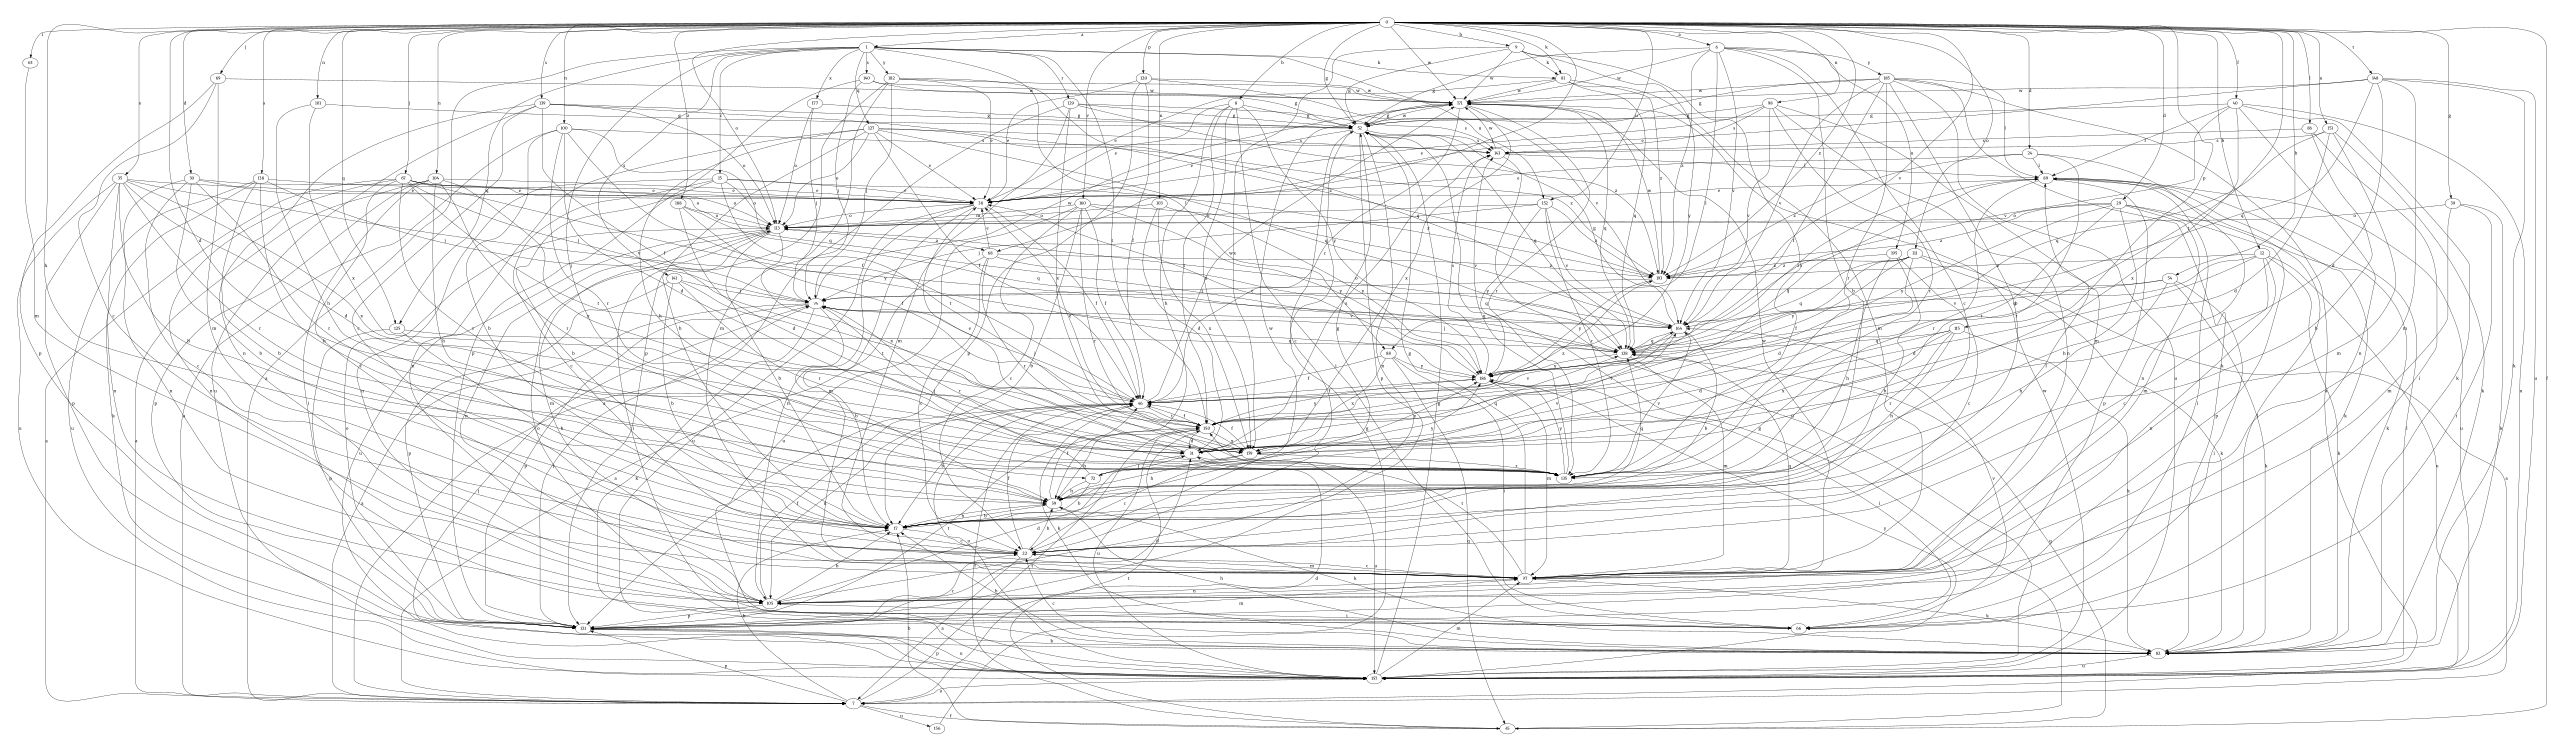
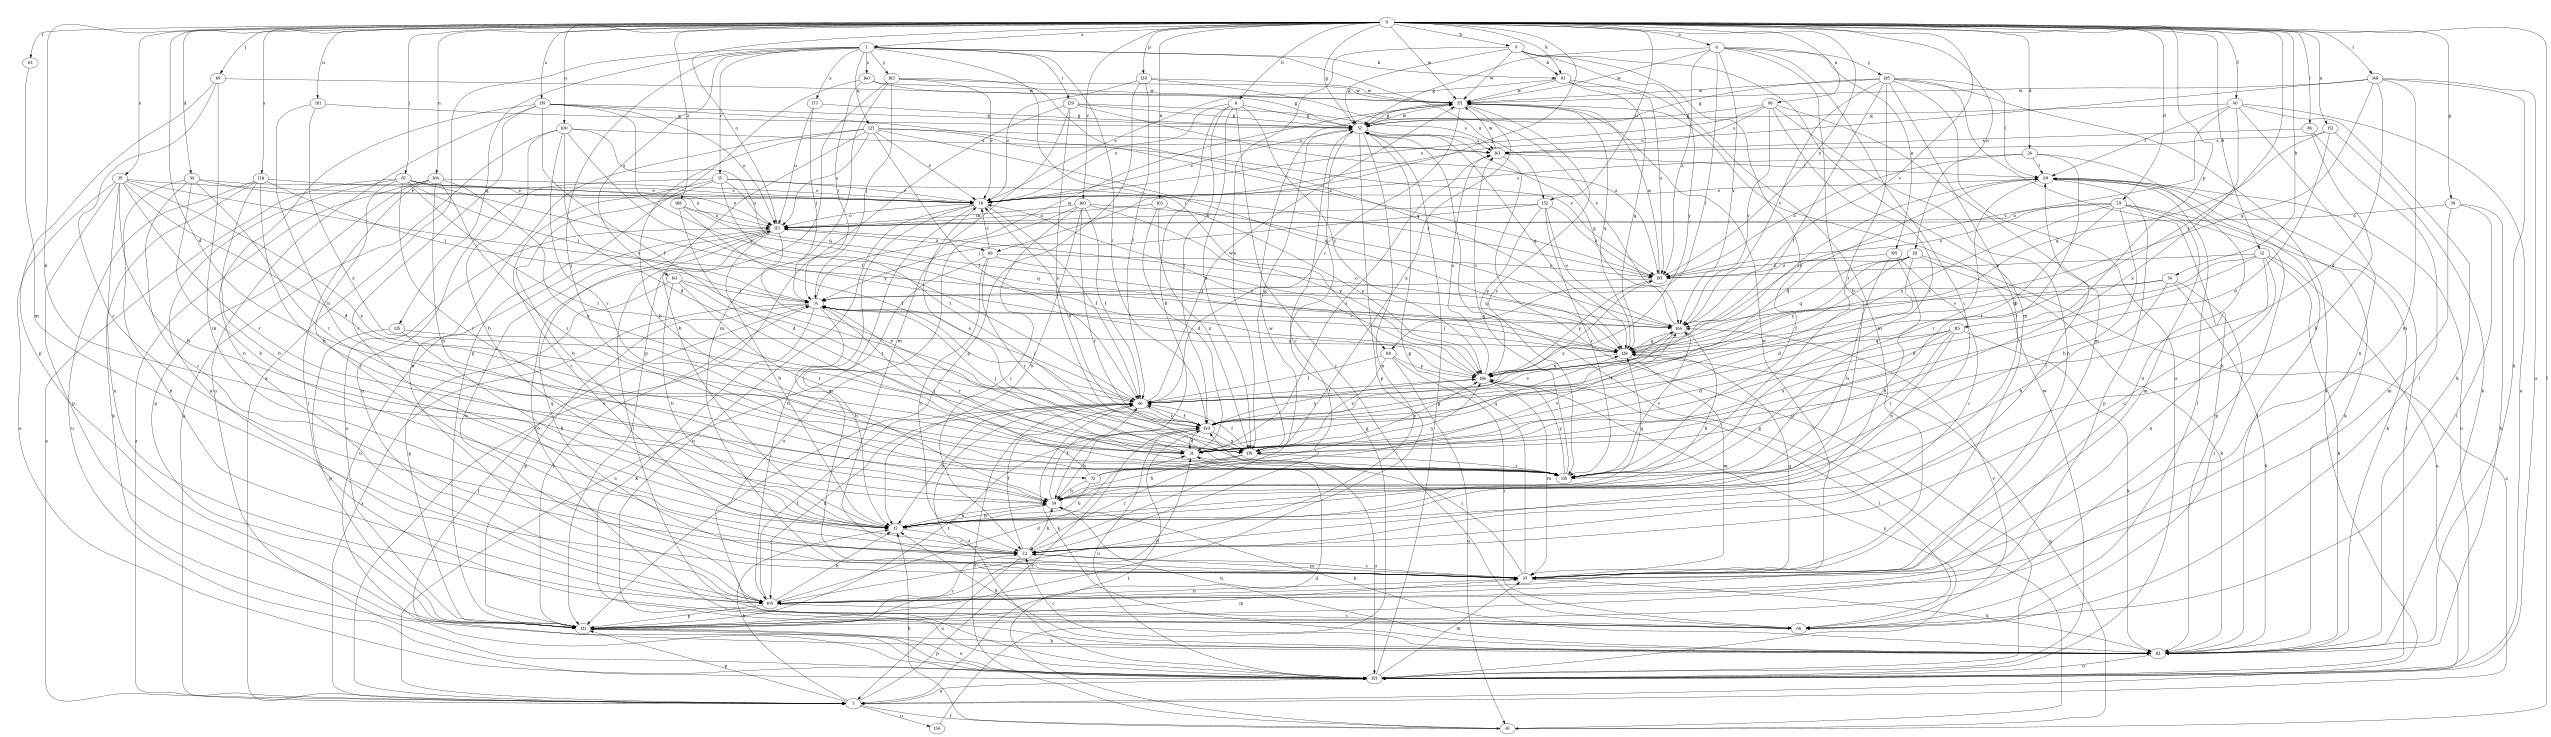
edge "0" -> "125": removed, label "q"
edge "139" -> "186": added, label "y"
edge "113" -> "97": label "m" -> "q"
edge "17" -> "52": now "179" -> "52"
edge "31" -> "72": now "31" -> "74"
edge "151" -> "97": now "9" -> "97"
